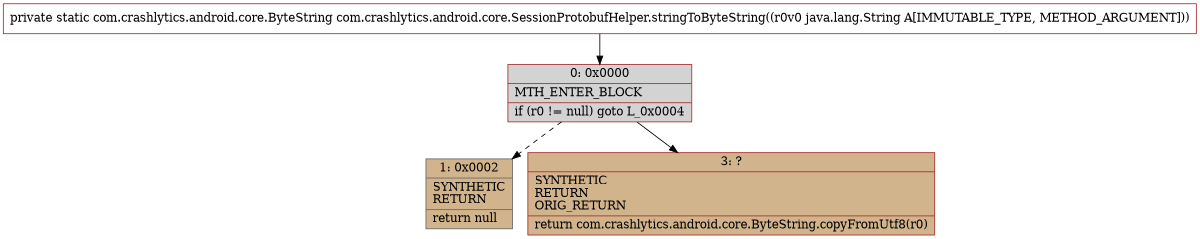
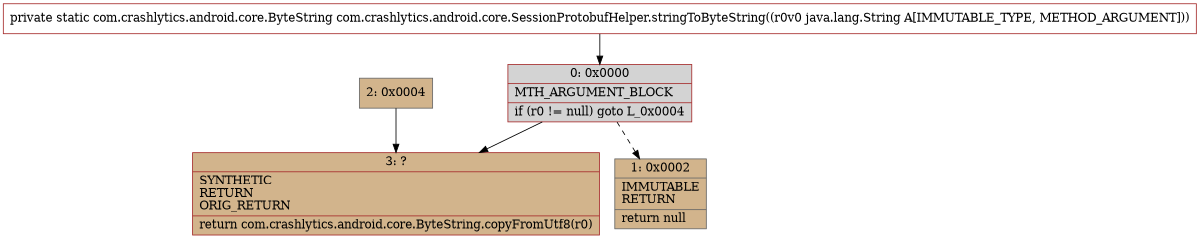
node "2: 0x0004": added
node "0: 0x0000": text "MTH_ENTER_BLOCK" -> "MTH_ARGUMENT_BLOCK"
node "1: 0x0002": text "SYNTHETIC" -> "IMMUTABLE"
